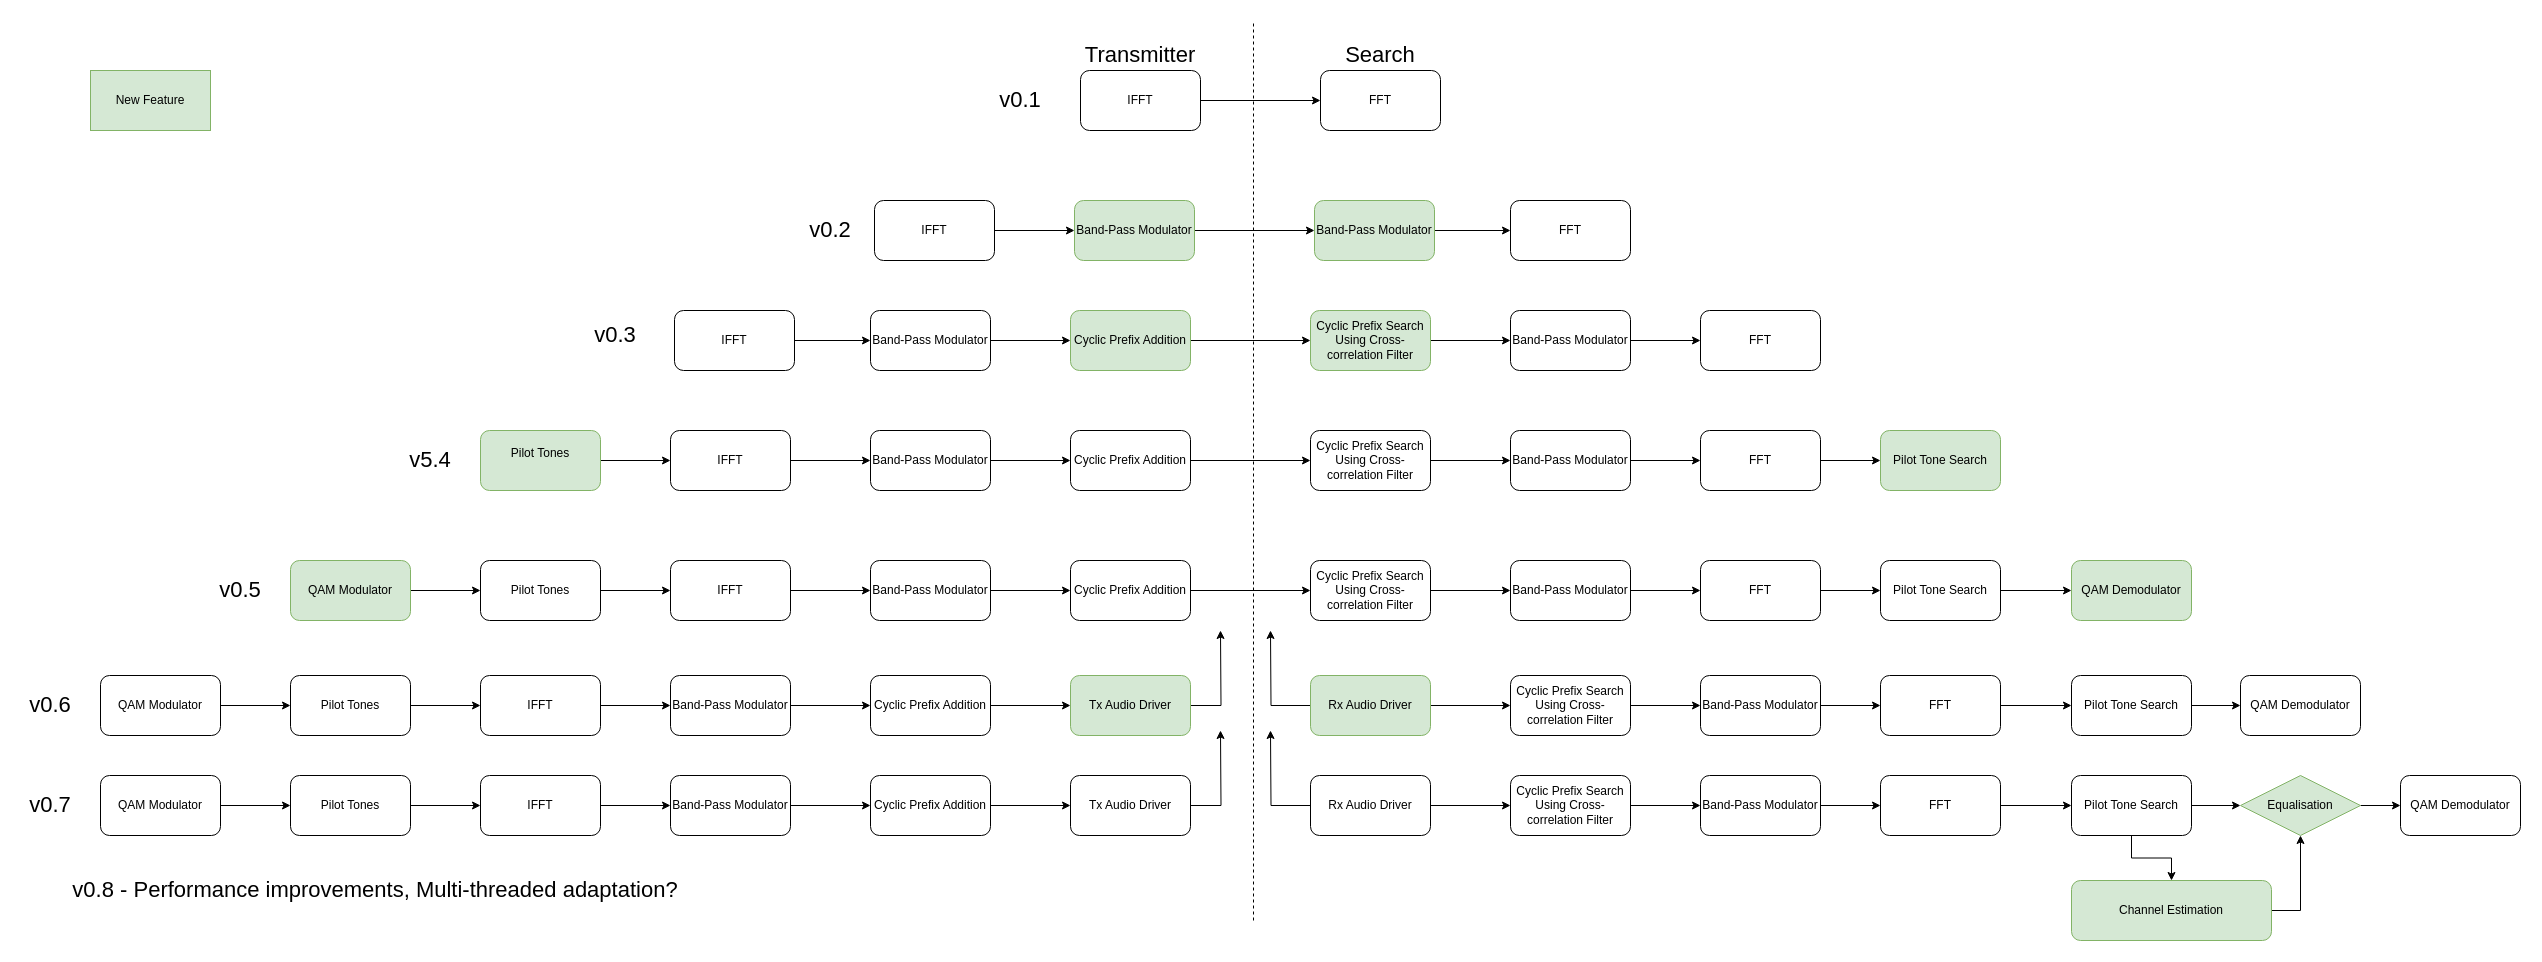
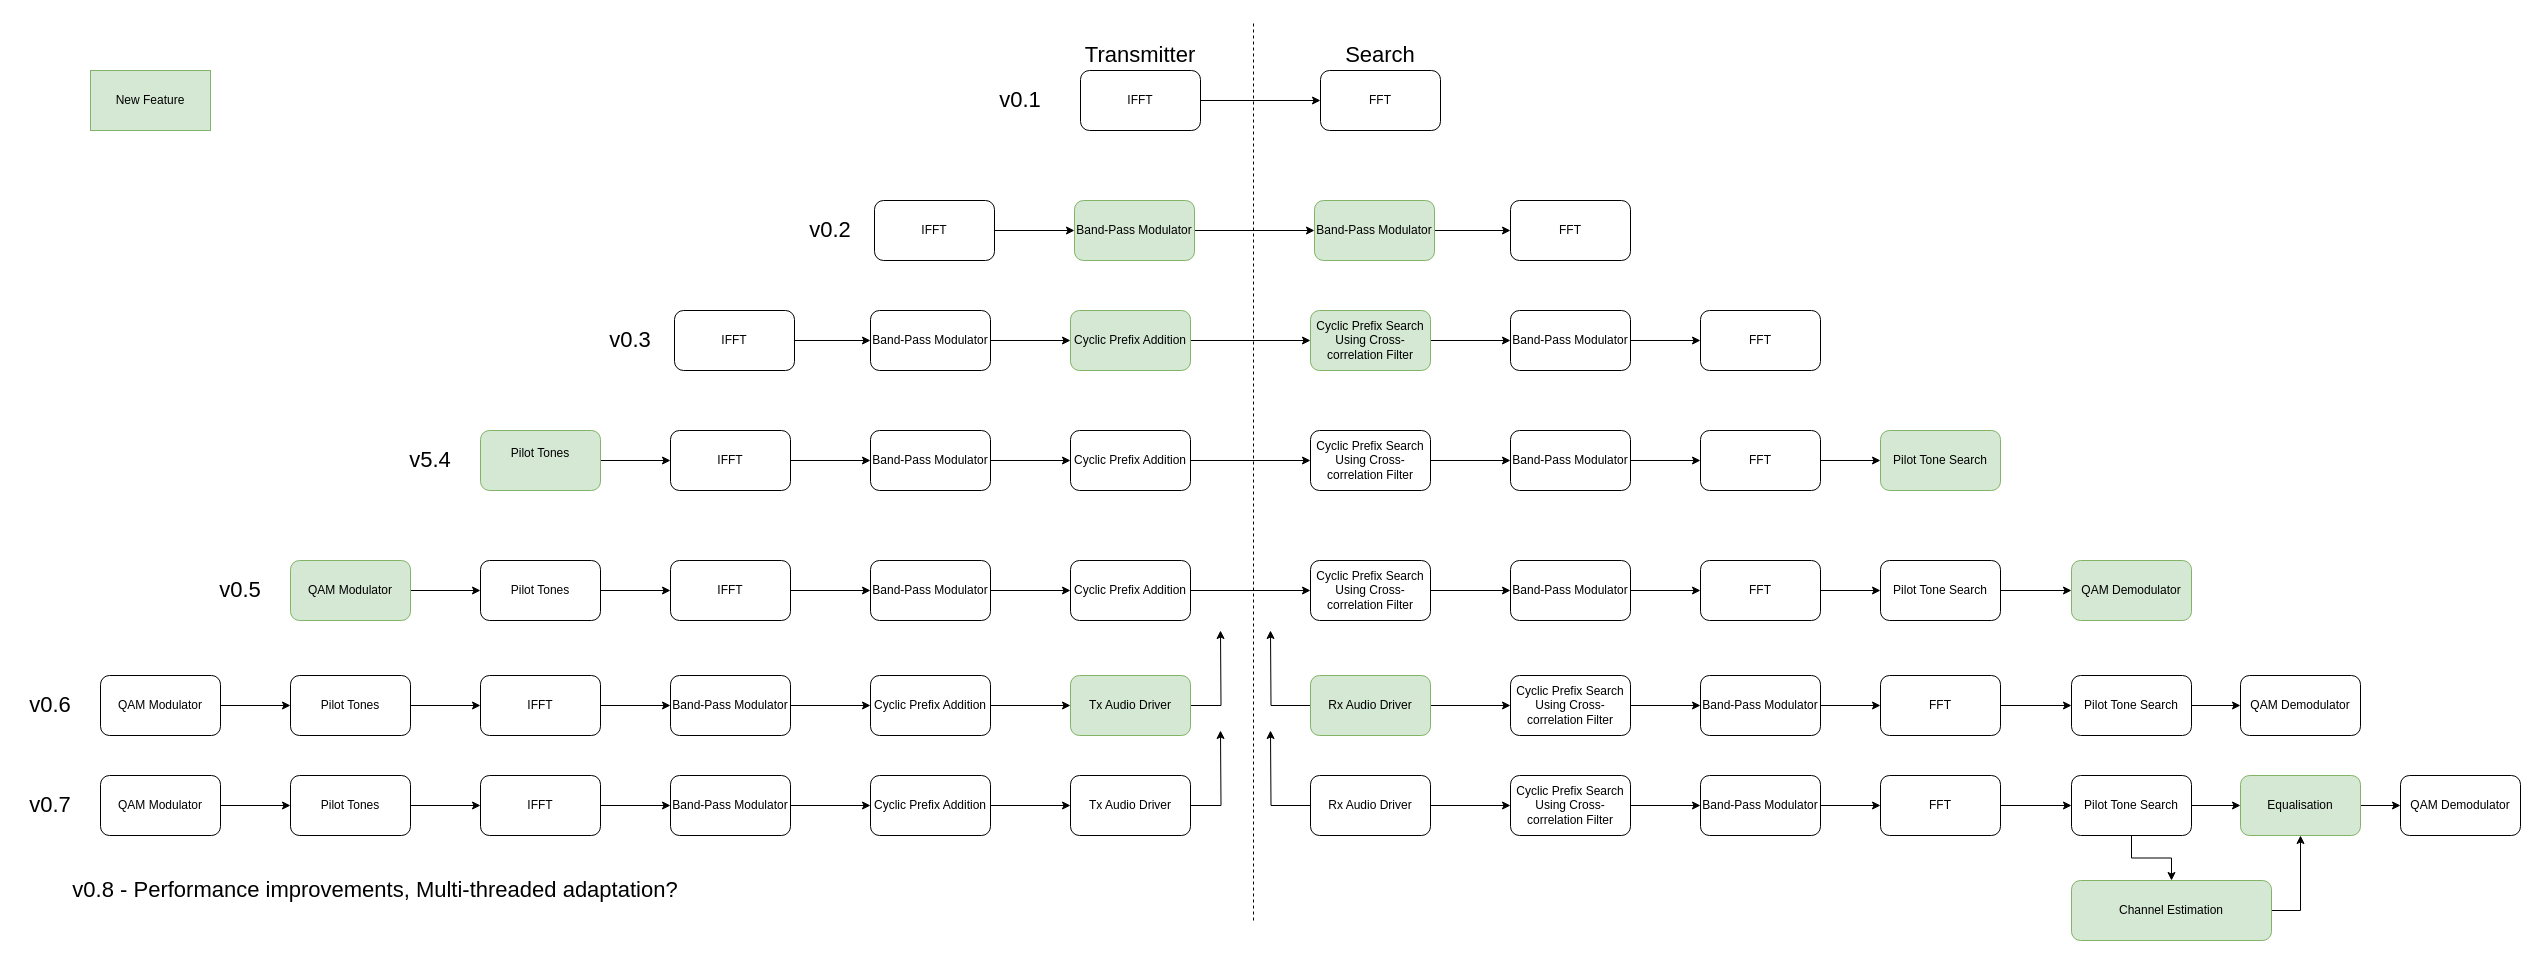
node "v0.3": moved (616, 336) -> (631, 341)
node "Equalisation": shape diamond -> rounded rectangle
